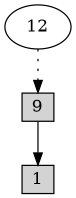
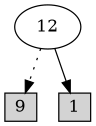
edge "9" -> "1": now "12" -> "1"
